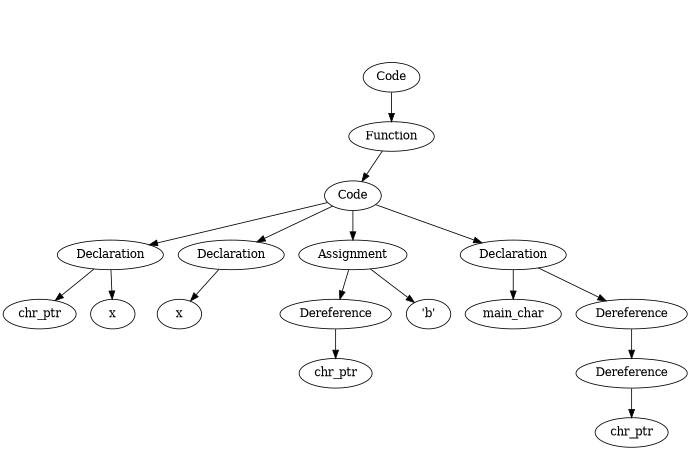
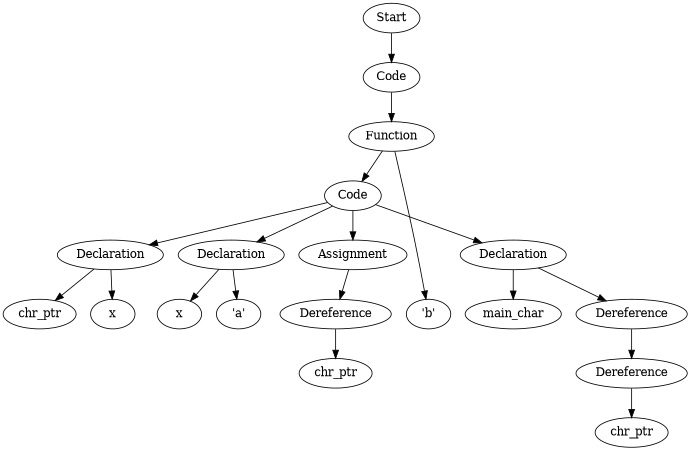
node "Start": added
edge "Assignment" -> "'b'": now "Function" -> "'b'"
node "'a'": added
